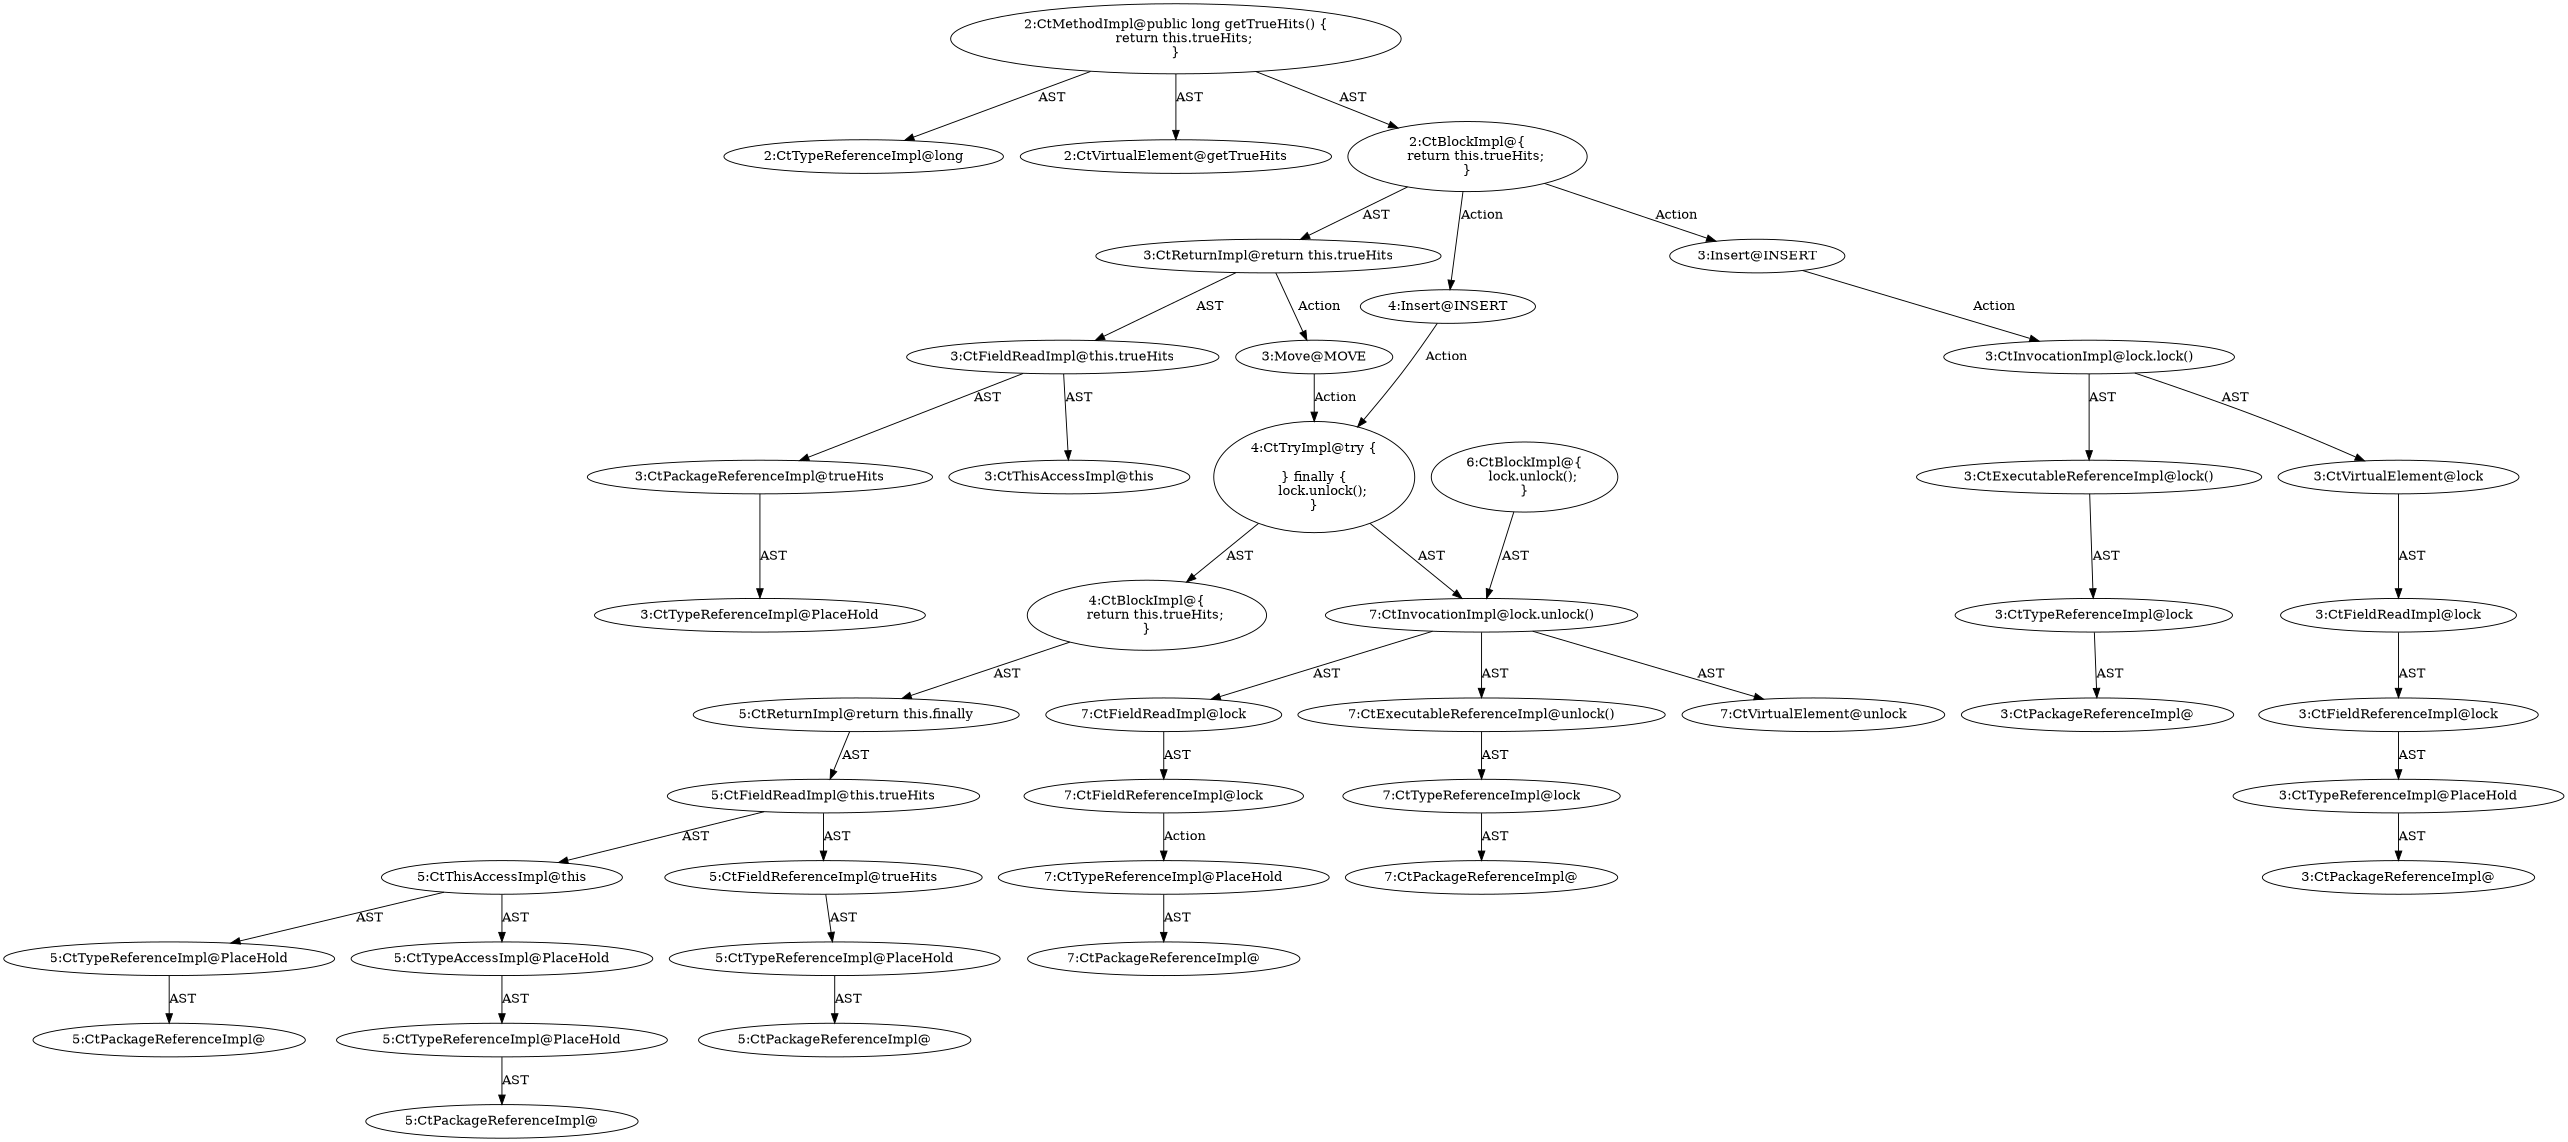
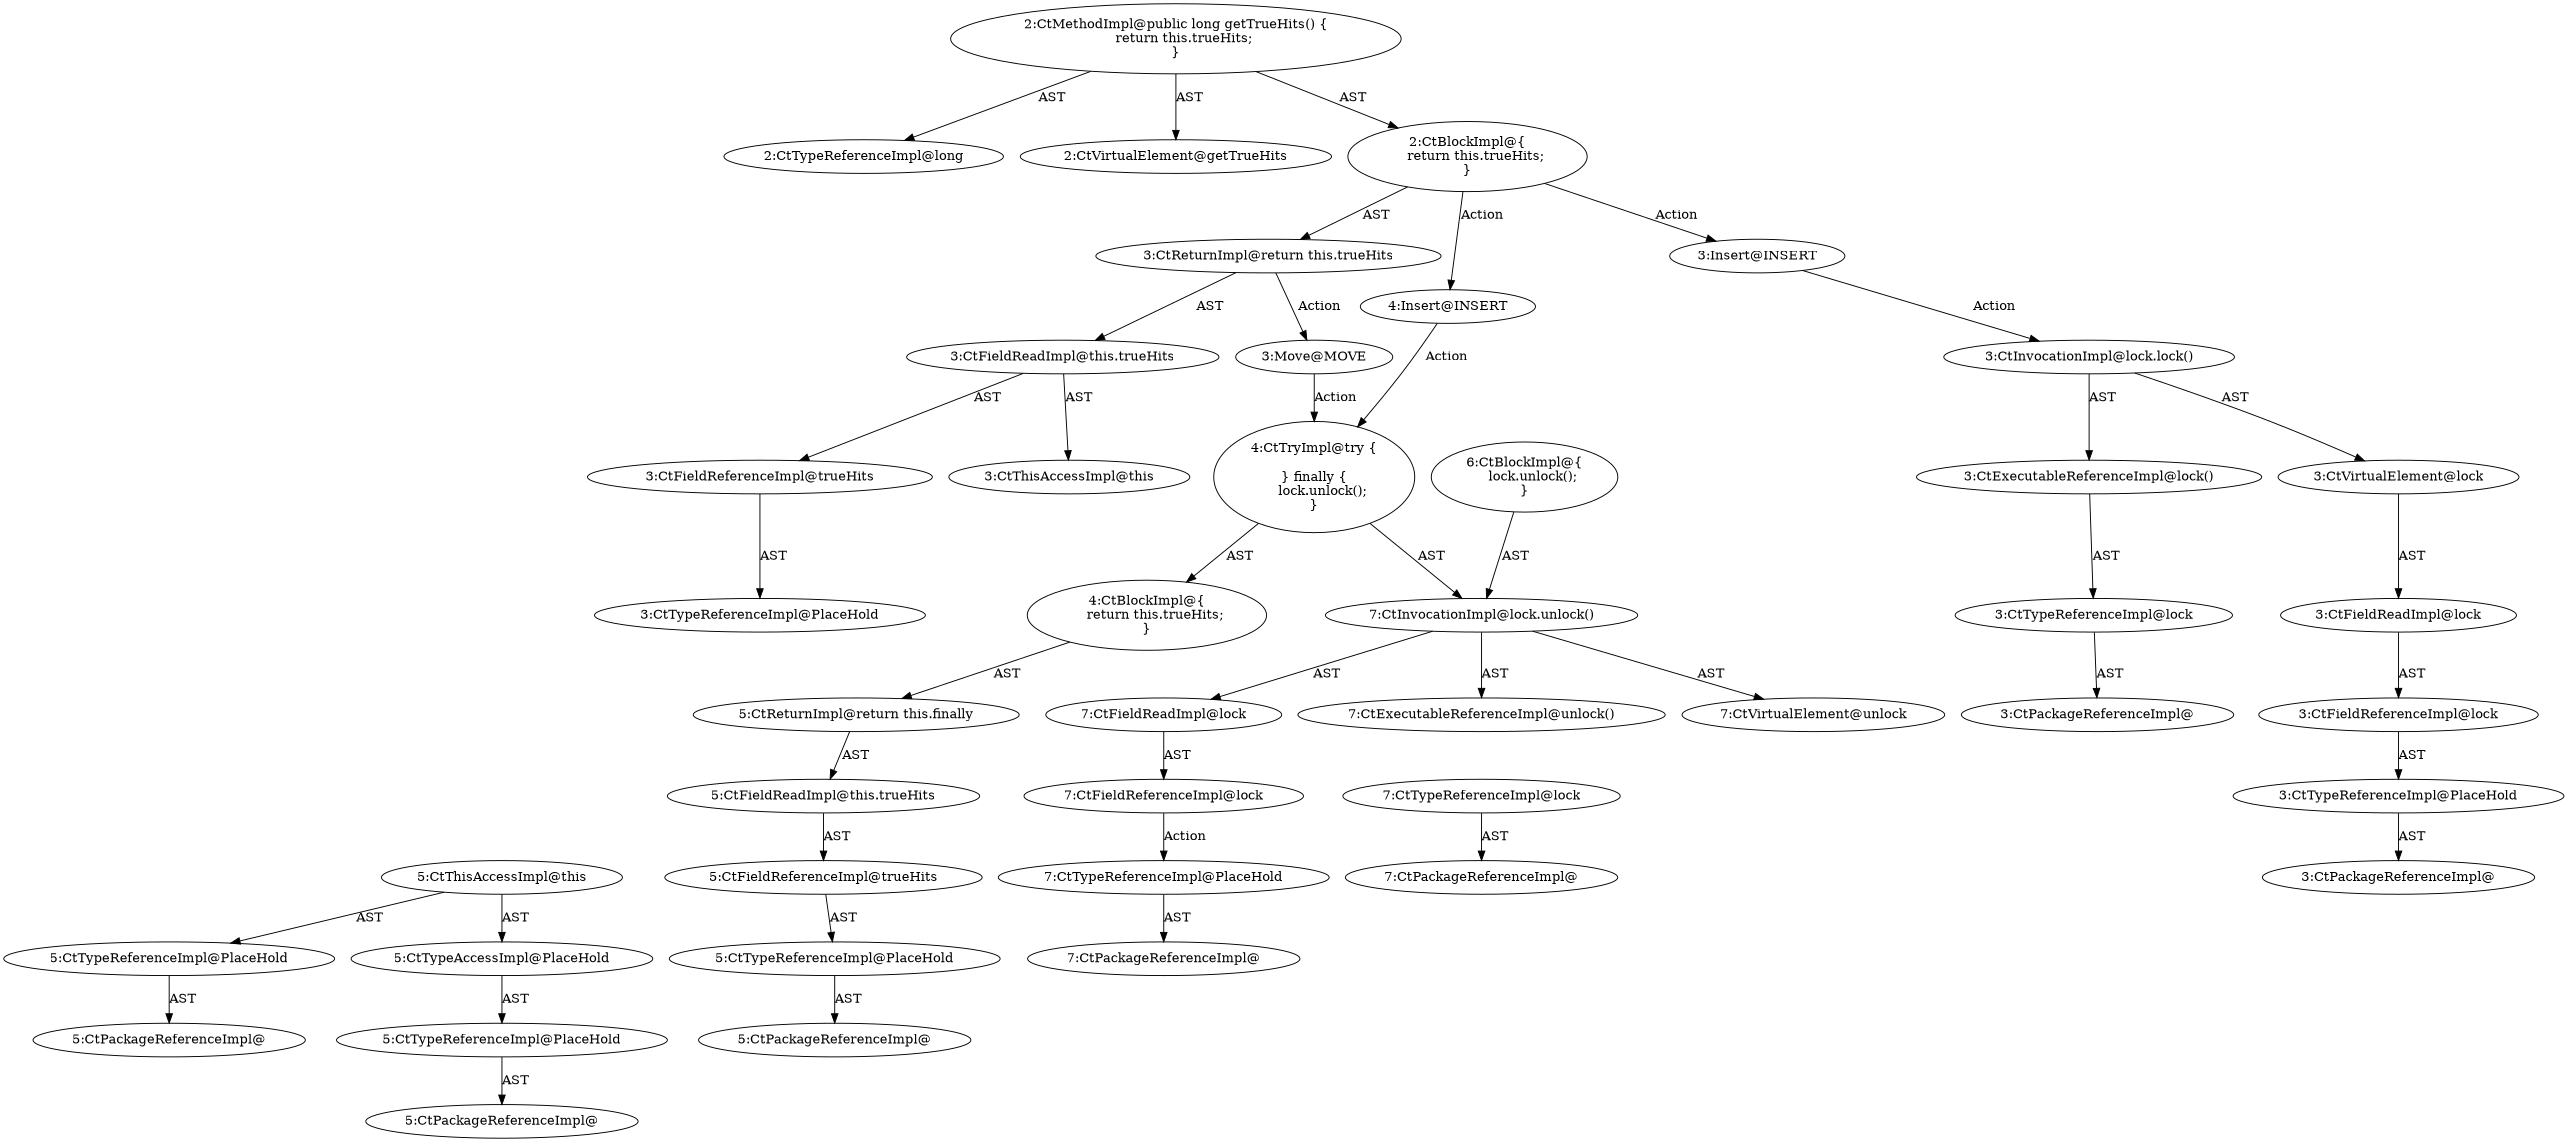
node "3:CtPackageReferenceImpl@trueHits": label "3:CtPackageReferenceImpl@trueHits" -> "3:CtFieldReferenceImpl@trueHits"
edge "7:CtExecutableReferenceImpl@unlock()" -> "7:CtTypeReferenceImpl@lock": removed, label "AST"
edge "5:CtFieldReadImpl@this.trueHits" -> "5:CtThisAccessImpl@this": removed, label "AST"
